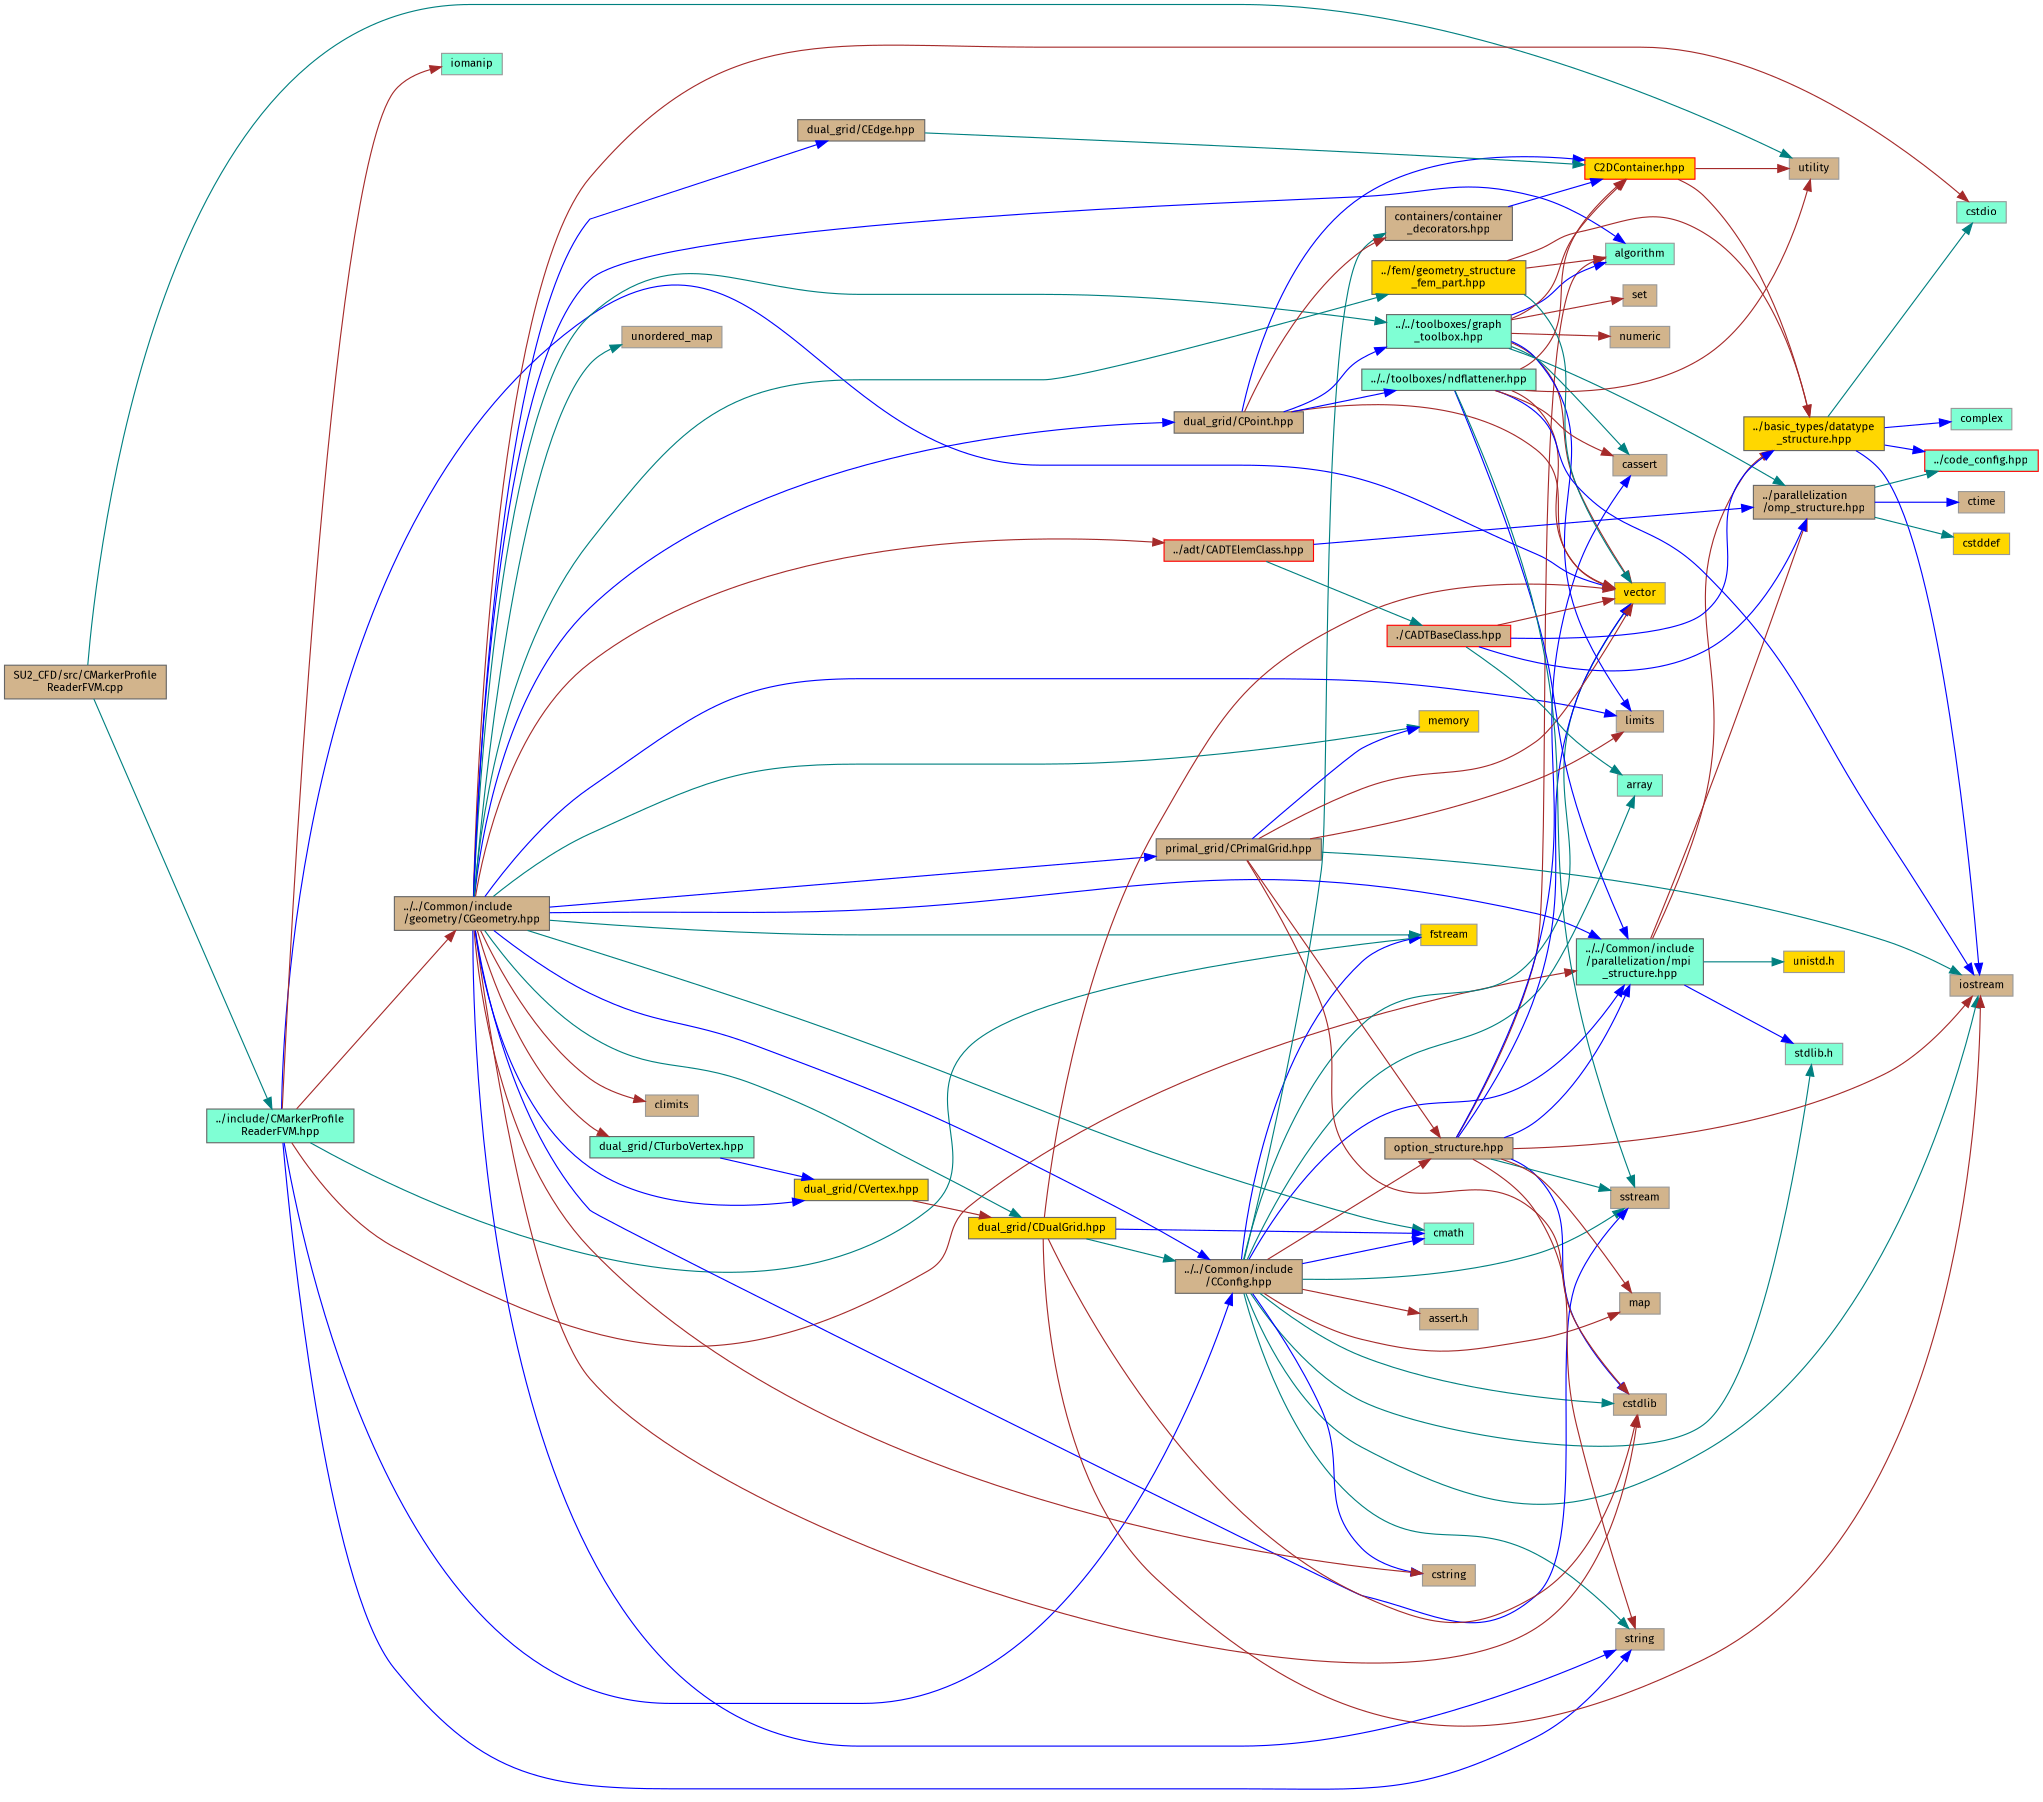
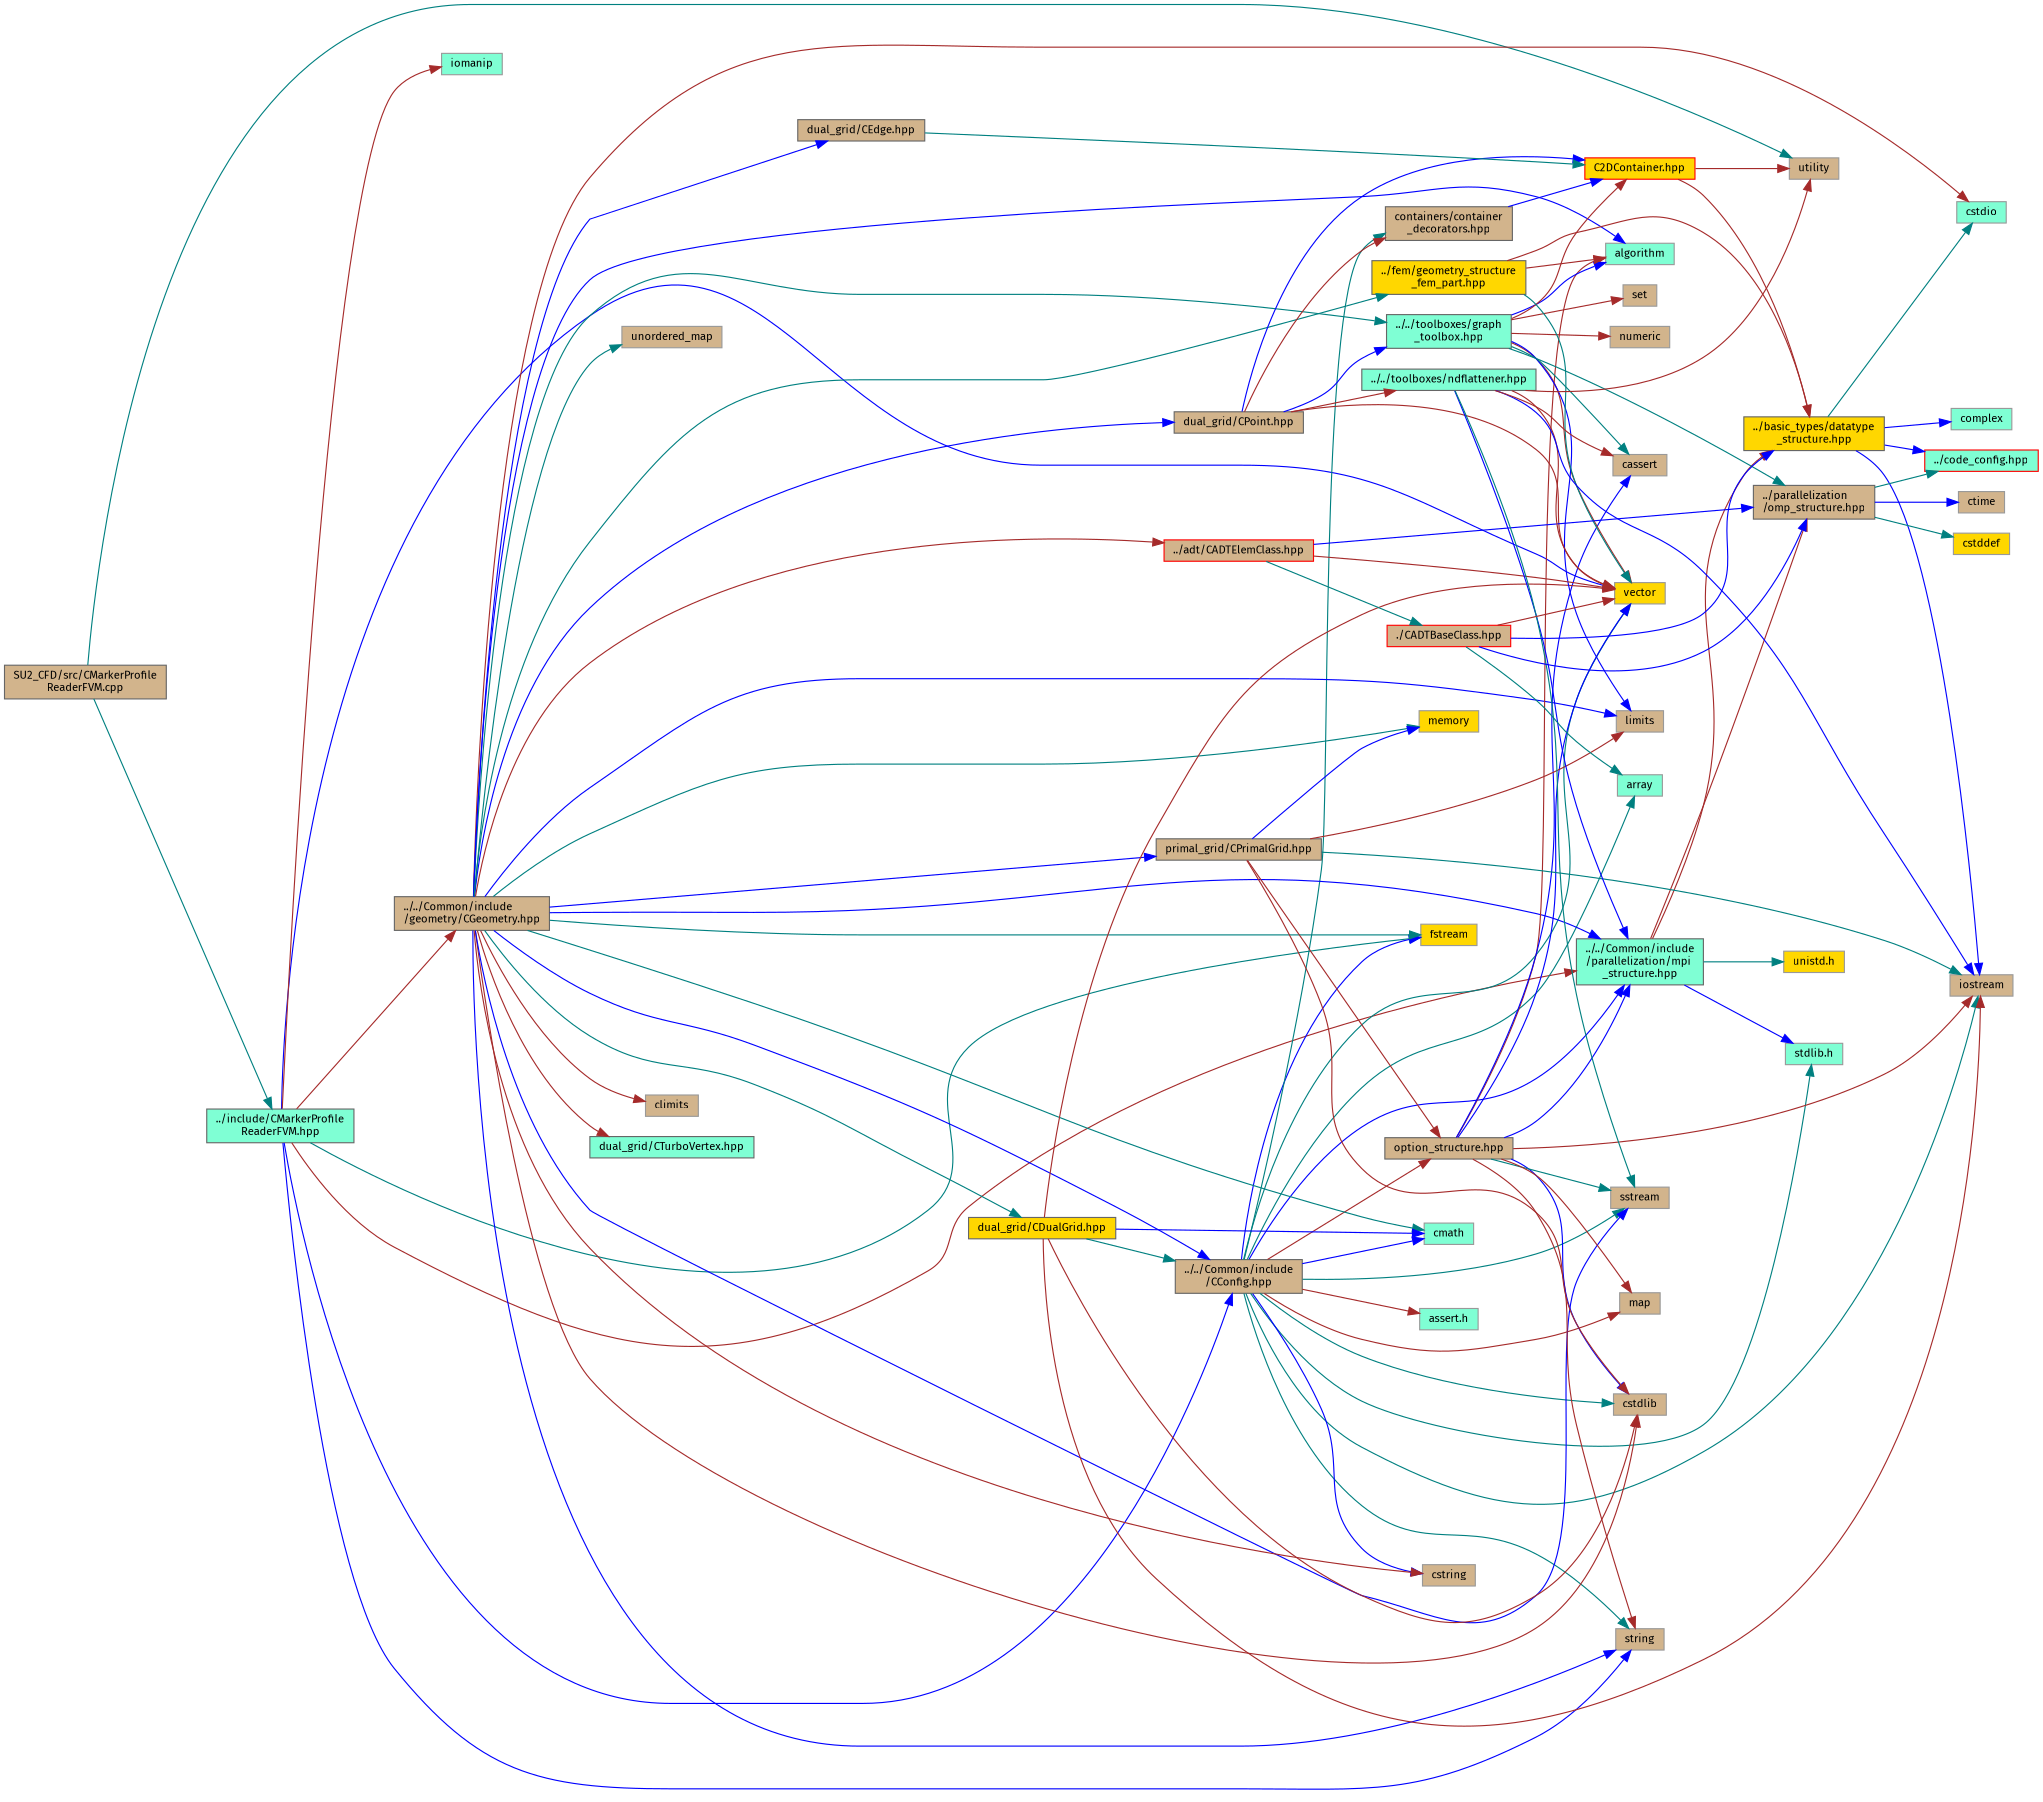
edge "../../toolboxes/ndflattener.hpp" -> "C2DContainer.hpp": removed
edge "dual_grid/CPoint.hpp" -> "../../toolboxes/ndflattener.hpp": color blue -> brown
edge "primal_grid/CPrimalGrid.hpp" -> "vector": now "../adt/CADTElemClass.hpp" -> "vector"
node "dual_grid/CVertex.hpp": removed
node "assert.h": fillcolor tan -> aquamarine
